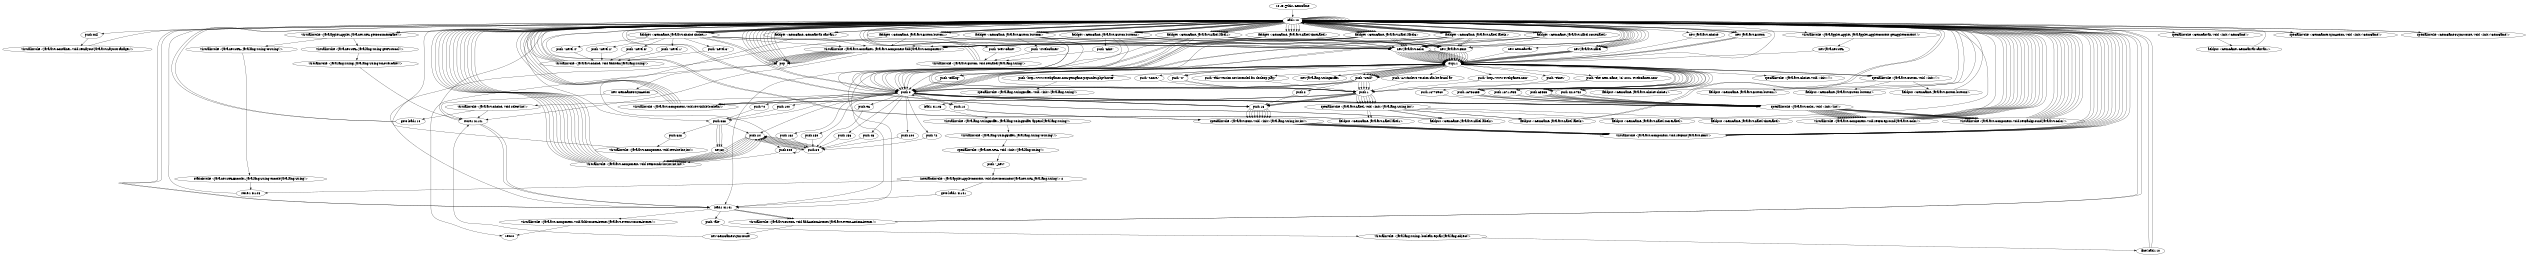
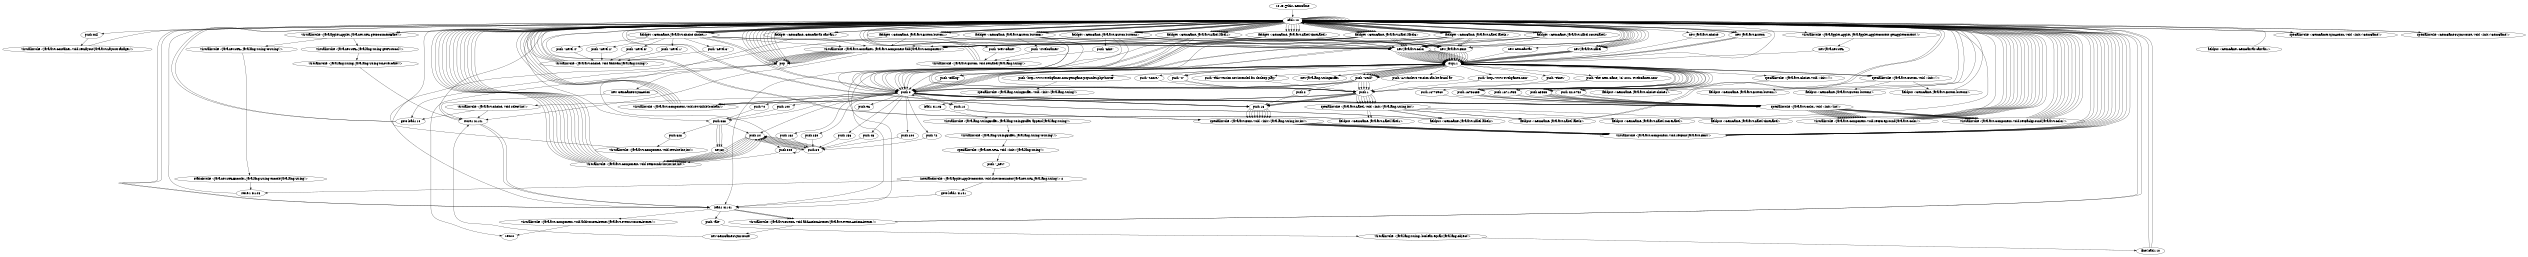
node "specialinvoke <GemCanvas: void <init>(GemGame)>": removed
edge "pop" -> "goto load.r r0": added
edge "specialinvoke <java.awt.Choice: void <init>()>" -> "fieldput <GemGame: java.awt.Choice choice1>": added
edge "push 96" -> "push 84": removed
